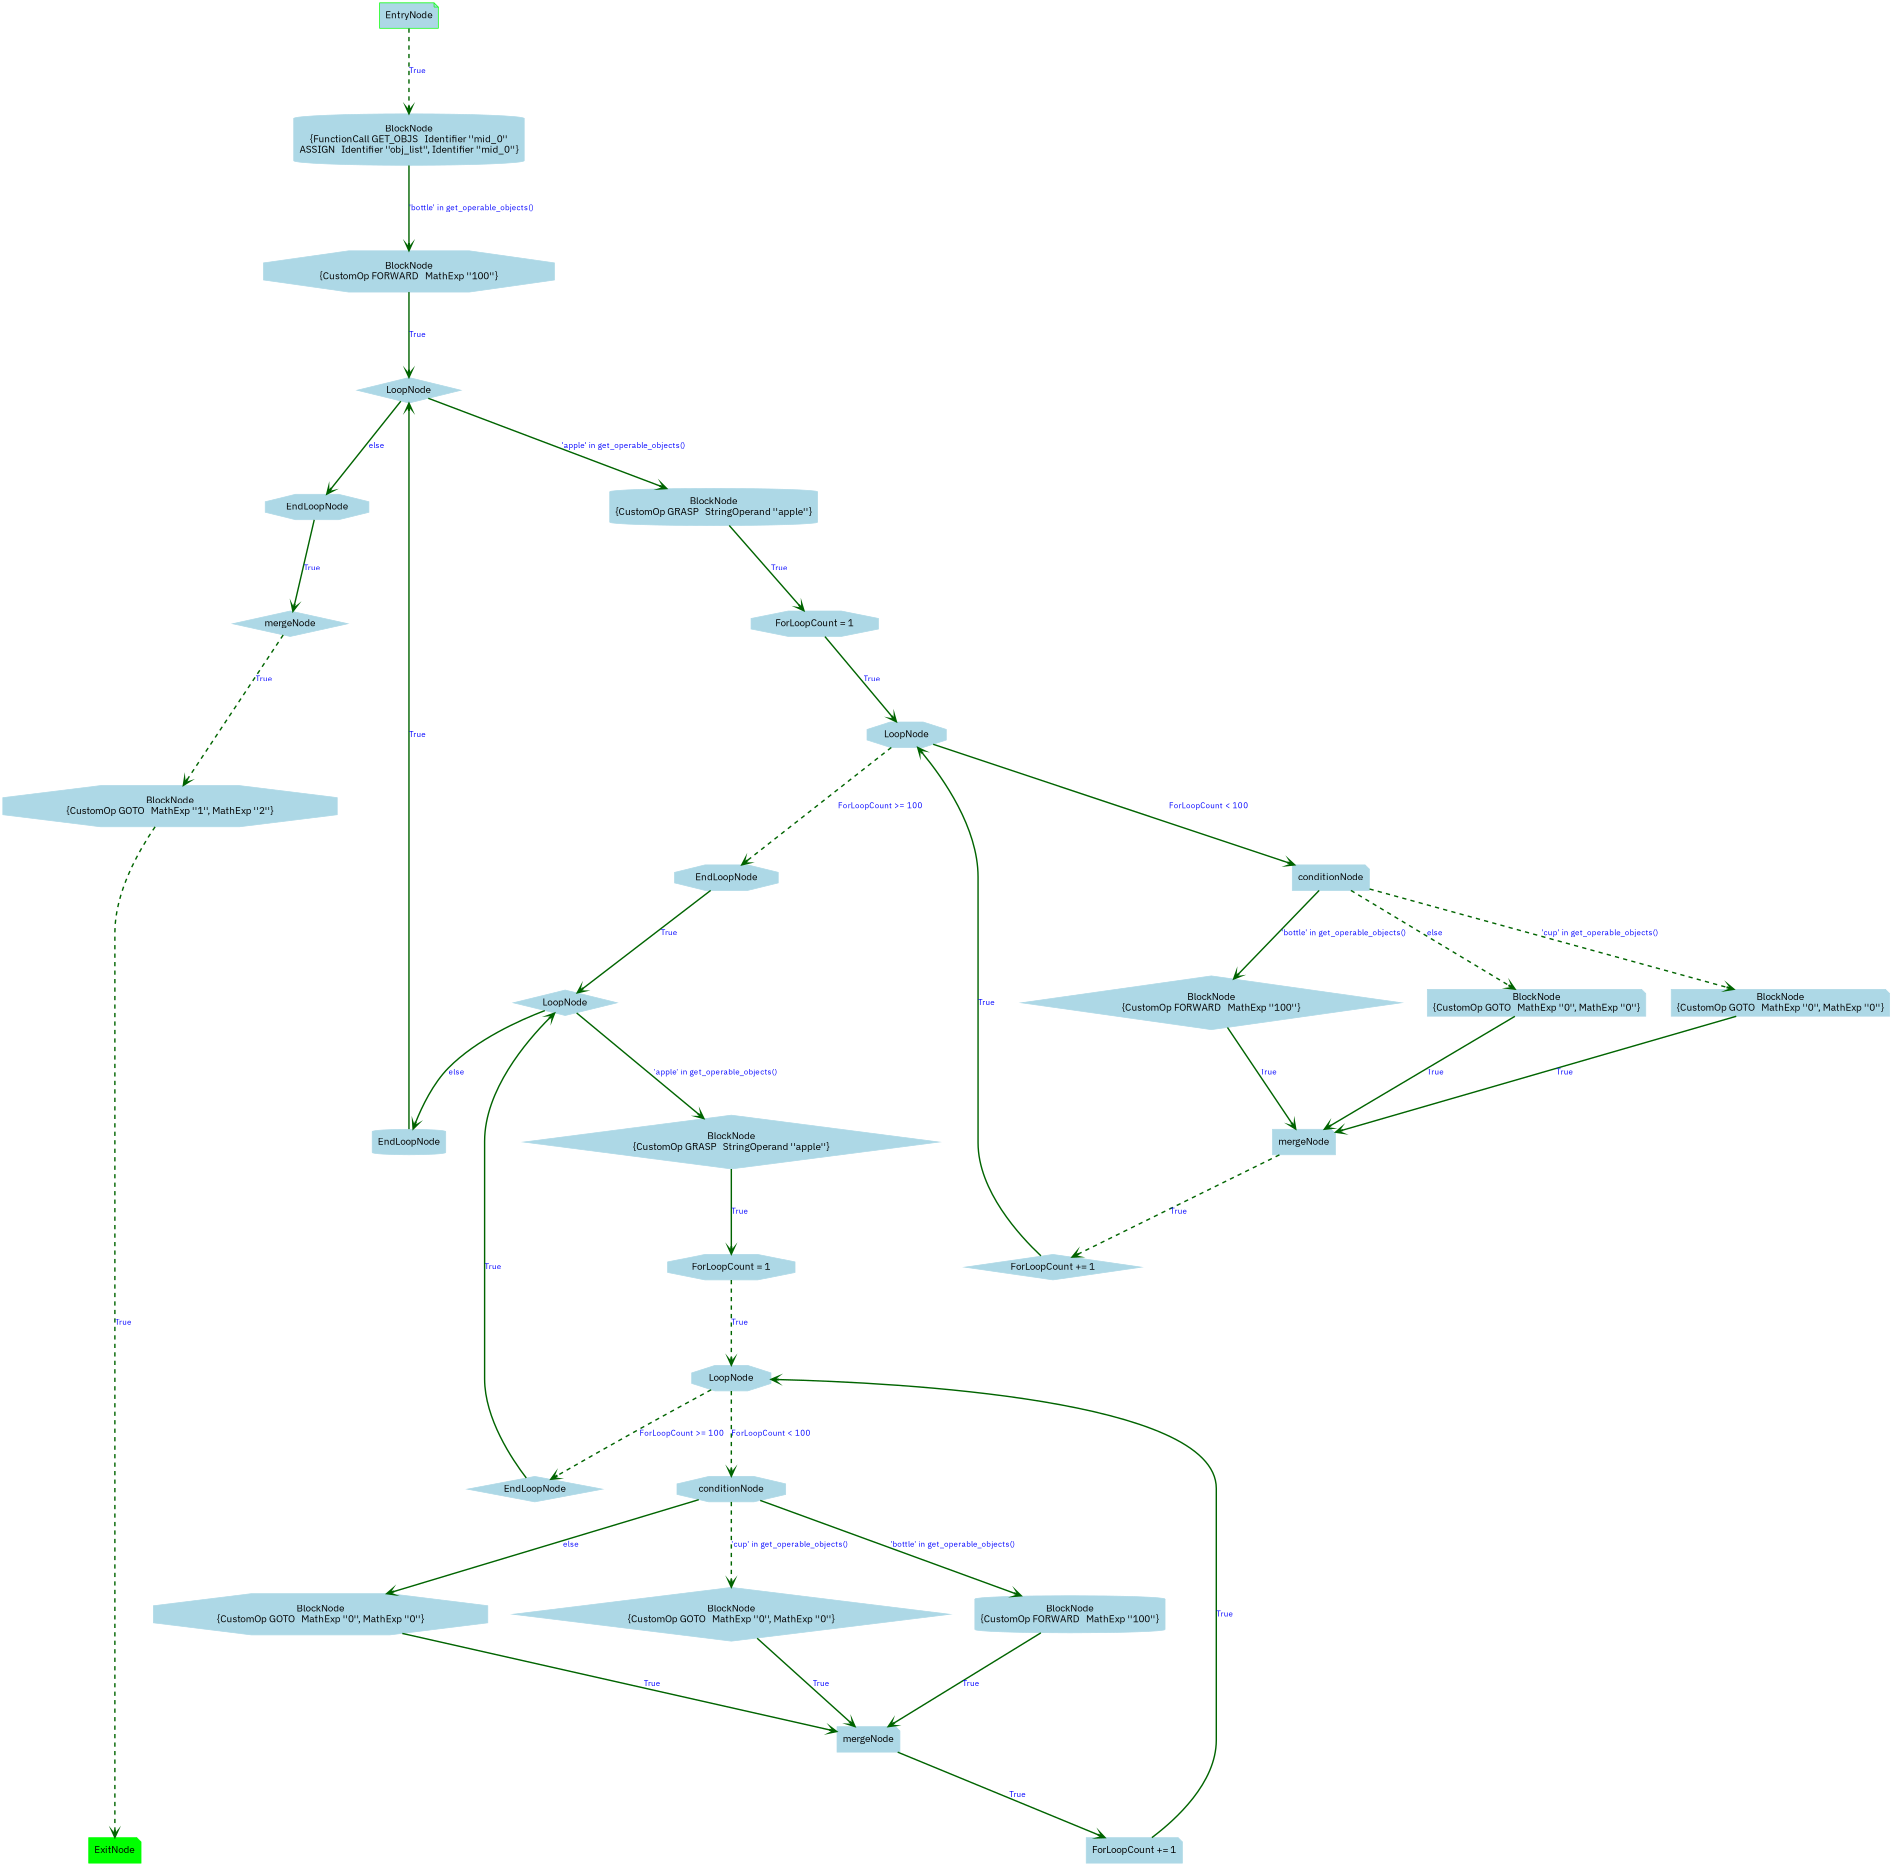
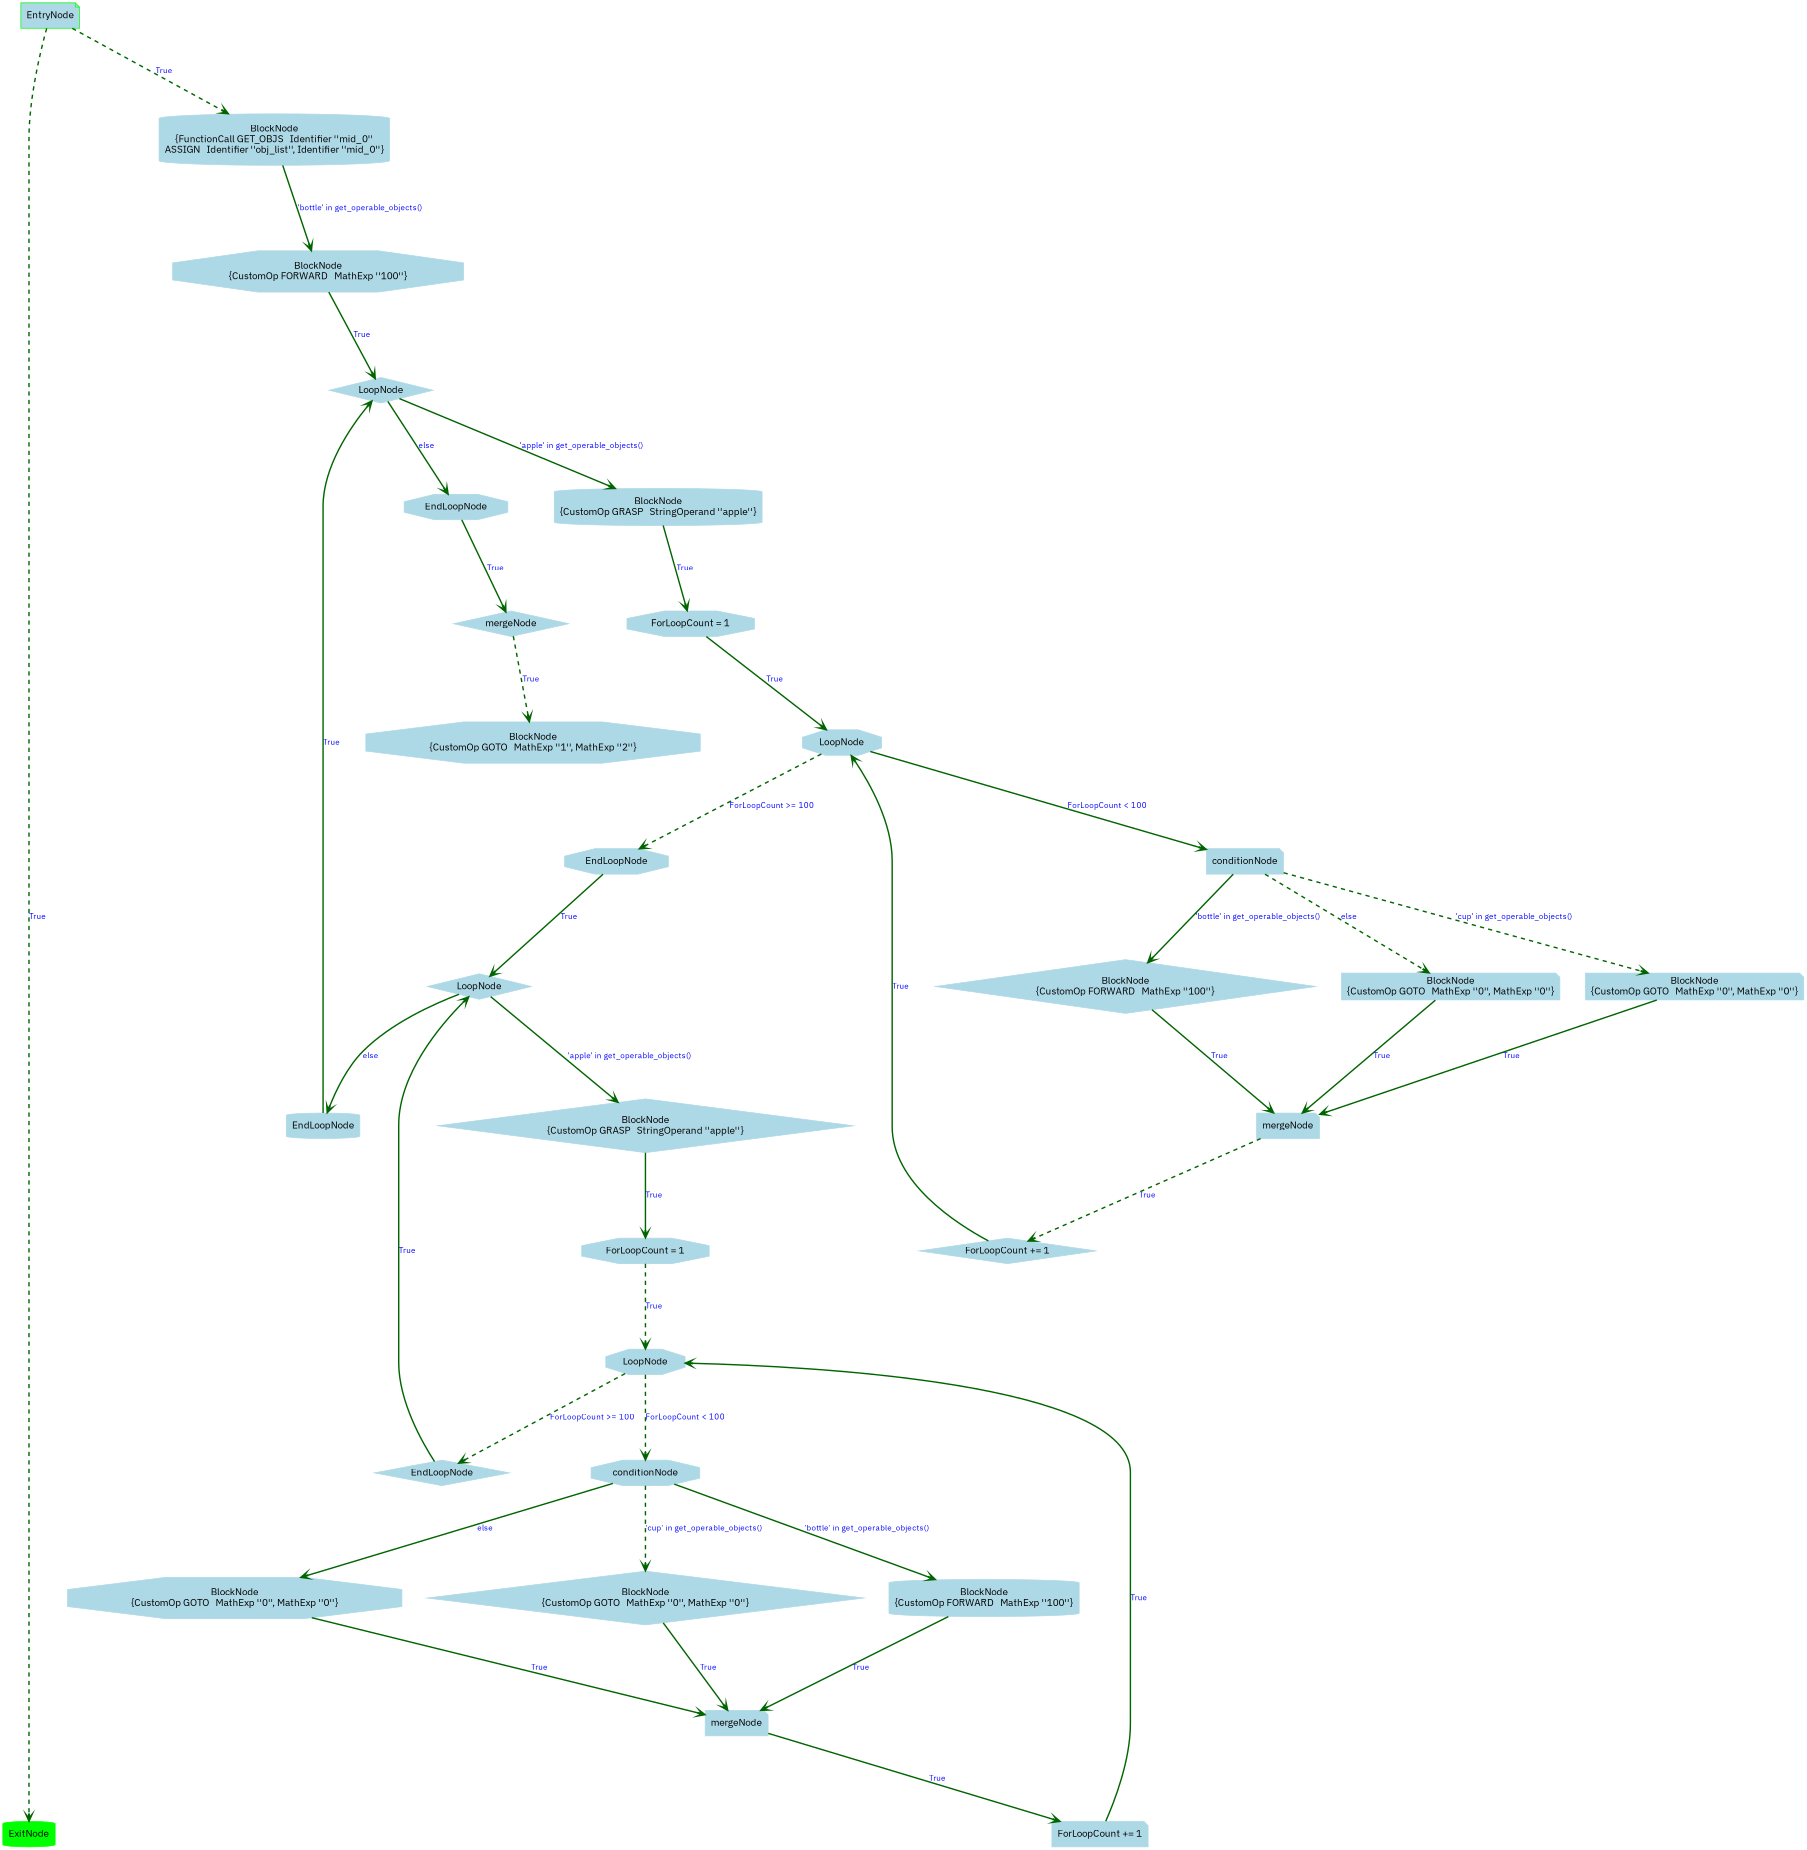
edge "BlockNode {CustomOp GOTO   MathExp ''1'', MathExp ''2''}" -> "ExitNode": now "EntryNode" -> "ExitNode"
node "ExitNode": shape note -> cylinder
